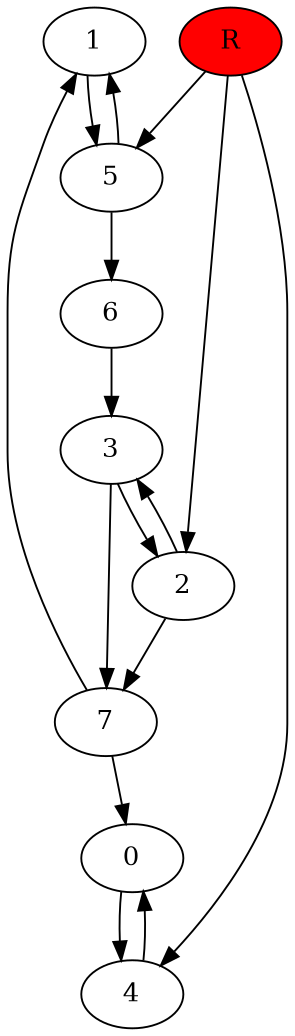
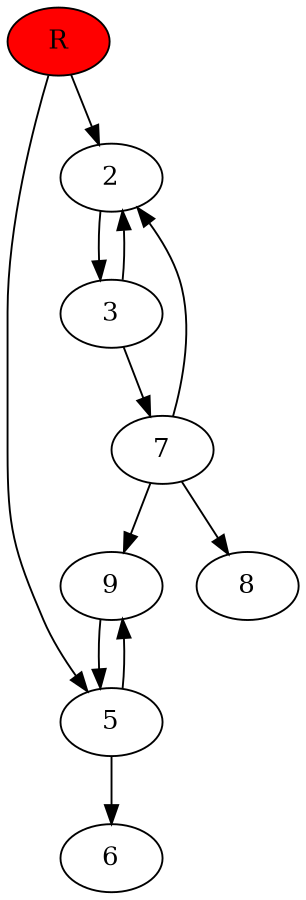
node "1": label "1" -> "9"
edge "6" -> "3": removed
edge "2" -> "7": reversed
node "0": label "0" -> "8"
node "4": removed
